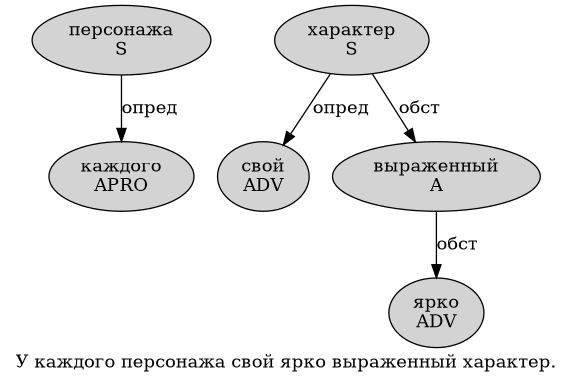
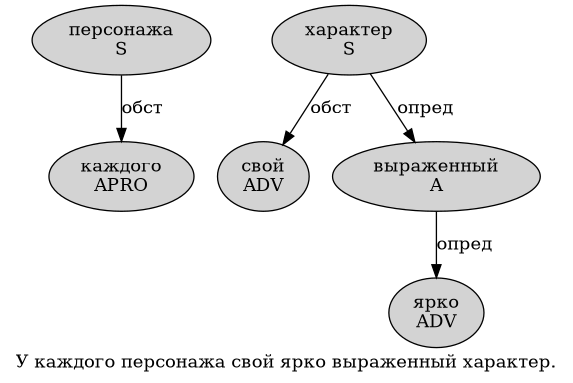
edge "персонажа S" -> "каждого APRO": label "опред" -> "обст"
edge "характер S" -> "свой ADV": label "опред" -> "обст"
edge "характер S" -> "выраженный A": label "обст" -> "опред"
edge "выраженный A" -> "ярко ADV": label "обст" -> "опред"
